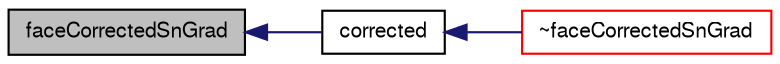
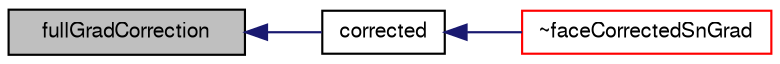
node "faceCorrectedSnGrad": label "faceCorrectedSnGrad" -> "fullGradCorrection"
